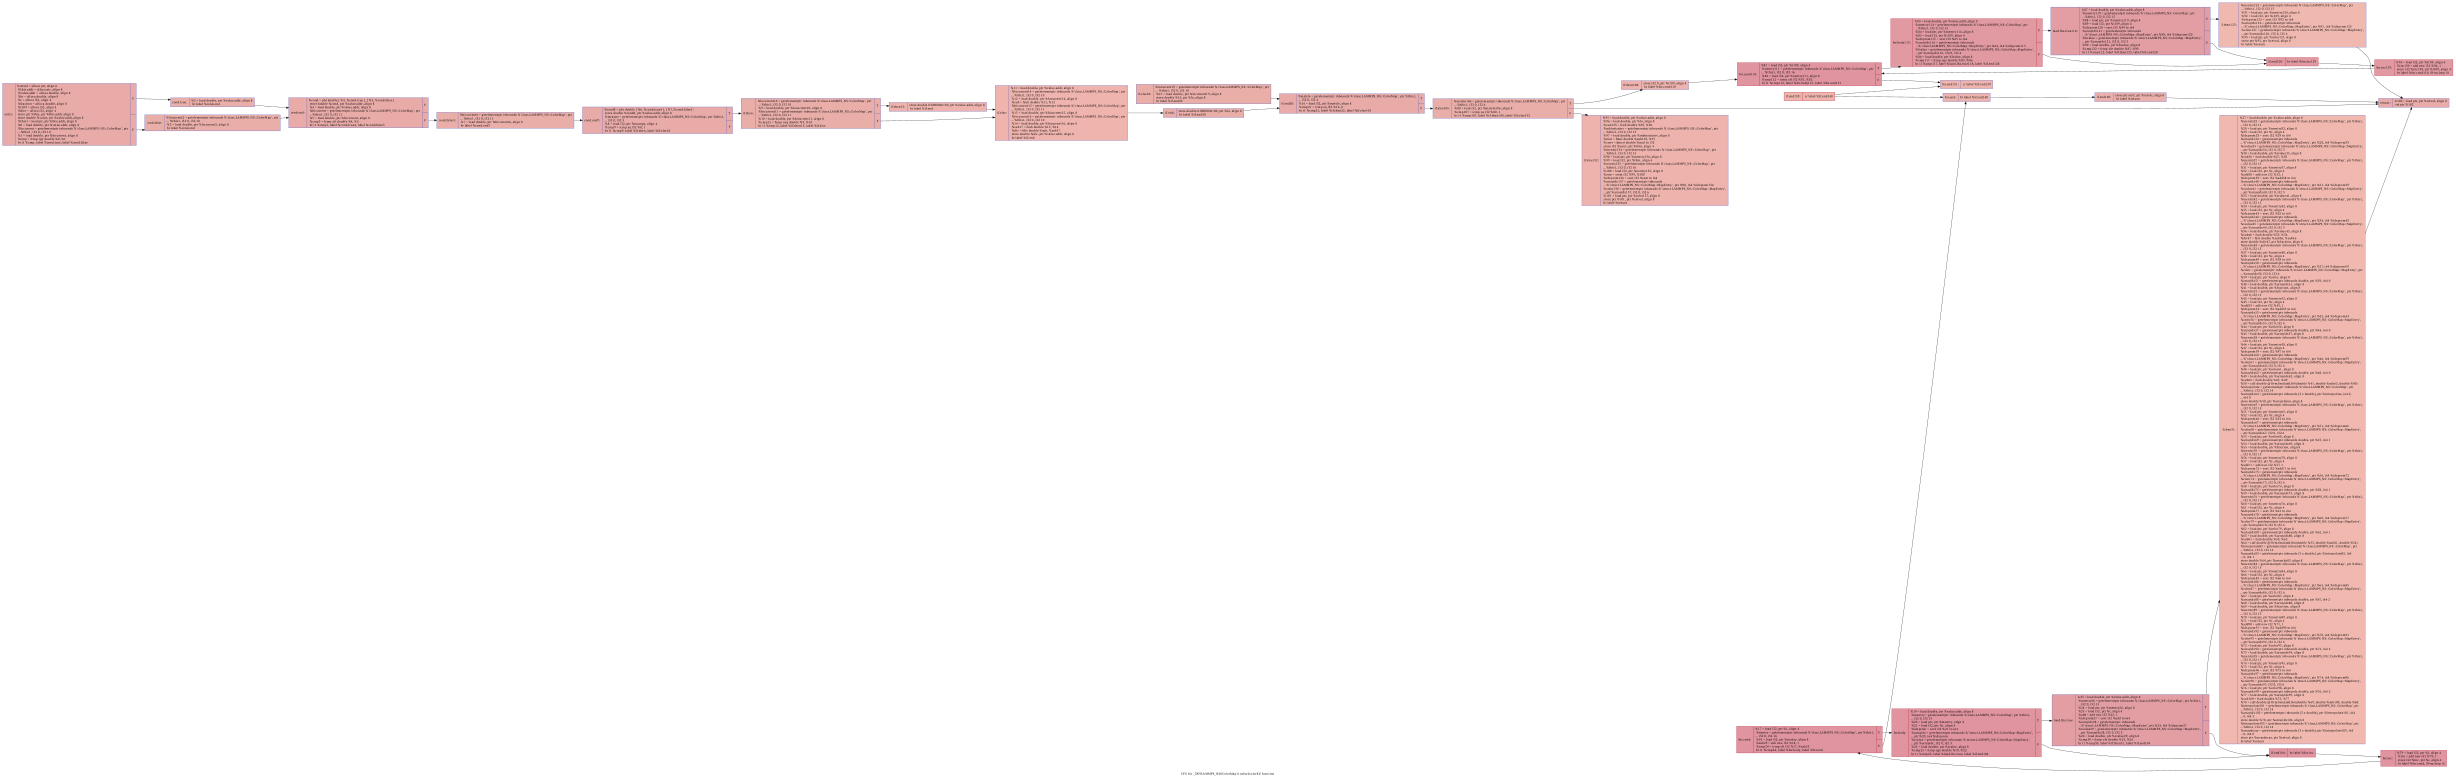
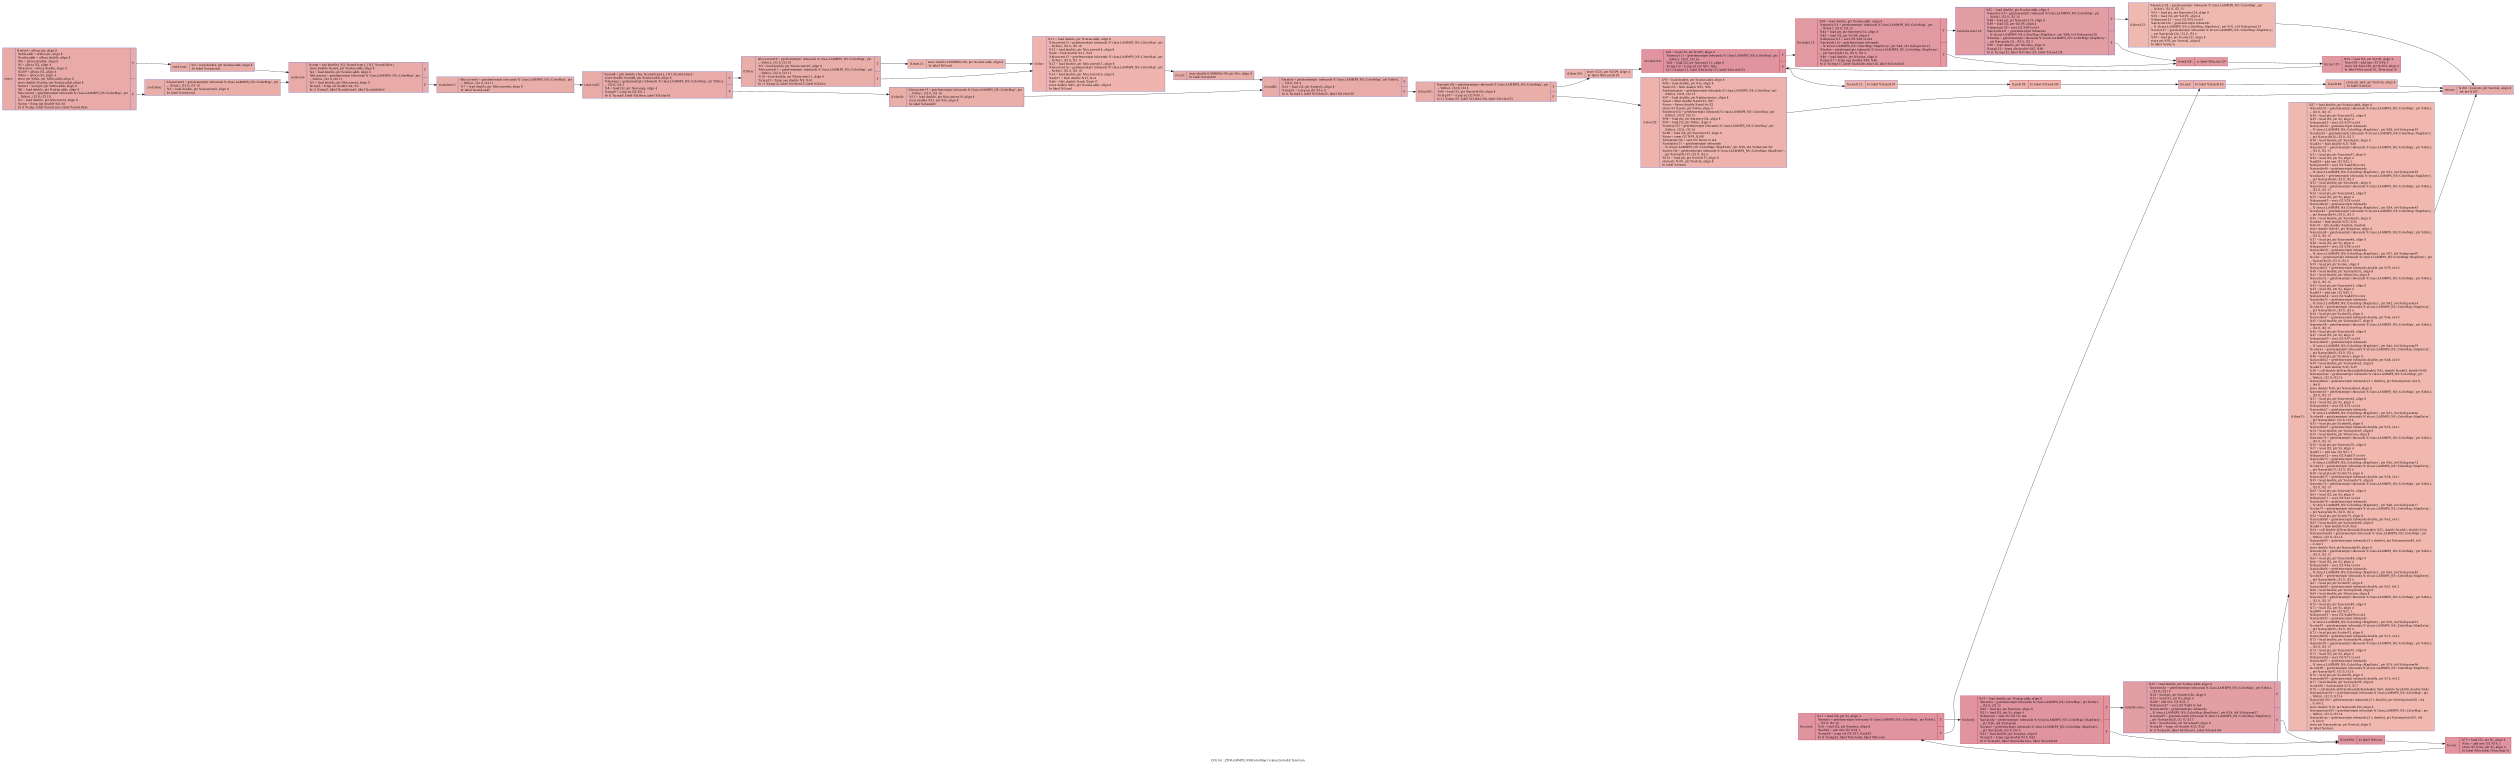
edge "if.end139:" -> "for.end131:": reversed
edge "cond.end7:" -> "if.else18:": added
edge "if.else105:" -> "return:": now "if.else132:" -> "return:"
